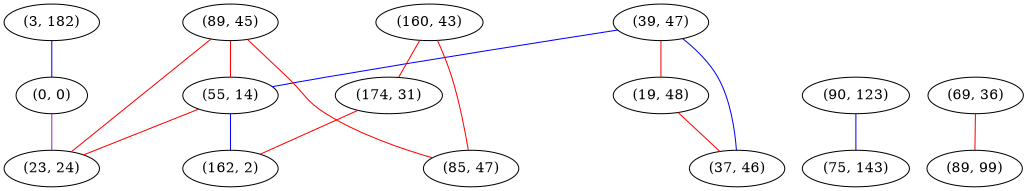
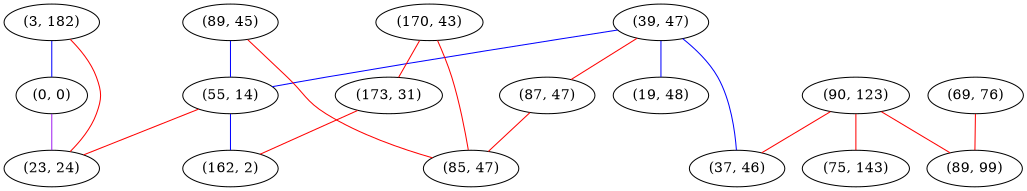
node "(160, 43)": label "(160, 43)" -> "(170, 43)"
edge "(89, 45)" -- "(55, 14)": color red -> blue
edge "(39, 47)" -- "(19, 48)": color red -> blue
edge "(89, 45)" -- "(23, 24)": now "(3, 182)" -- "(23, 24)"
node "(174, 31)": label "(174, 31)" -> "(173, 31)"
node "(87, 47)": added
node "(69, 36)": label "(69, 36)" -> "(69, 76)"
edge "(19, 48)" -- "(37, 46)": now "(90, 123)" -- "(37, 46)"
edge "(90, 123)" -- "(75, 143)": color blue -> red
edge "(90, 123)" -- "(89, 99)": added
